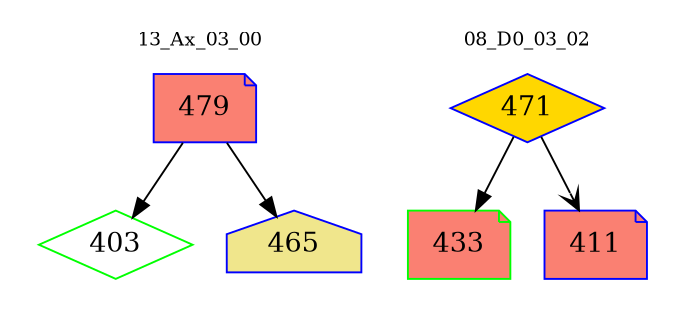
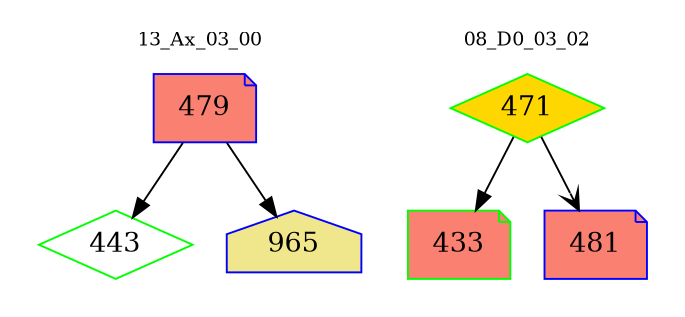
node "471": color blue -> green
node "403": label "403" -> "443"
node "465": label "465" -> "965"
node "411": label "411" -> "481"
